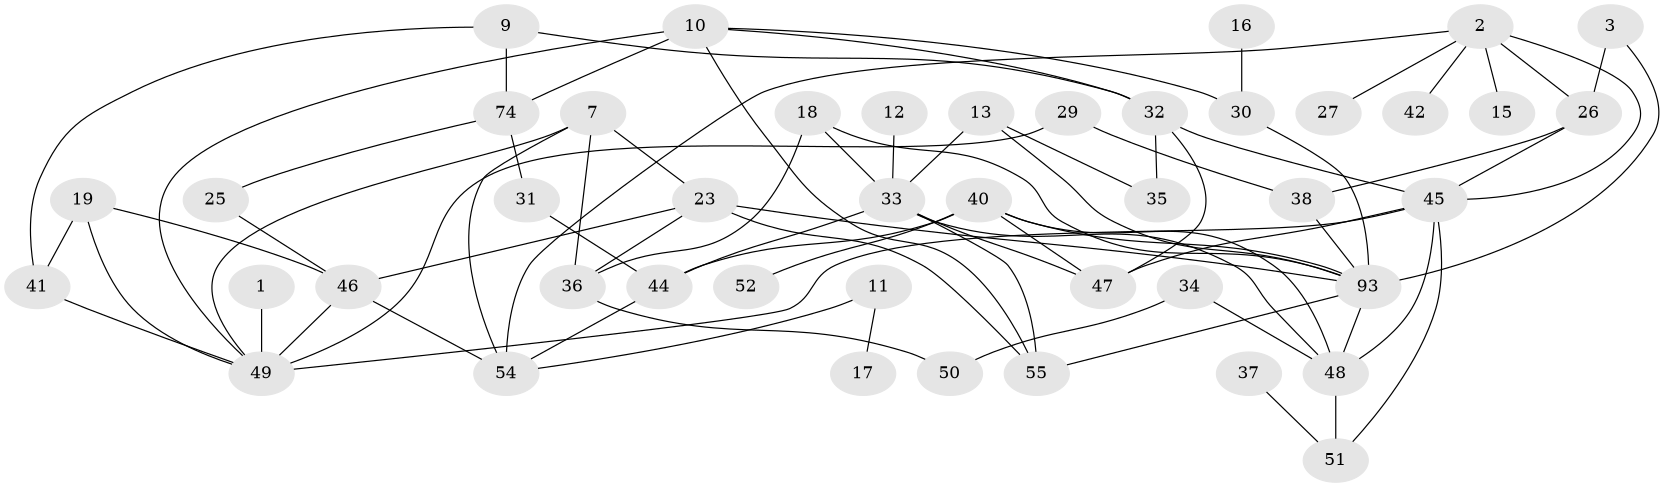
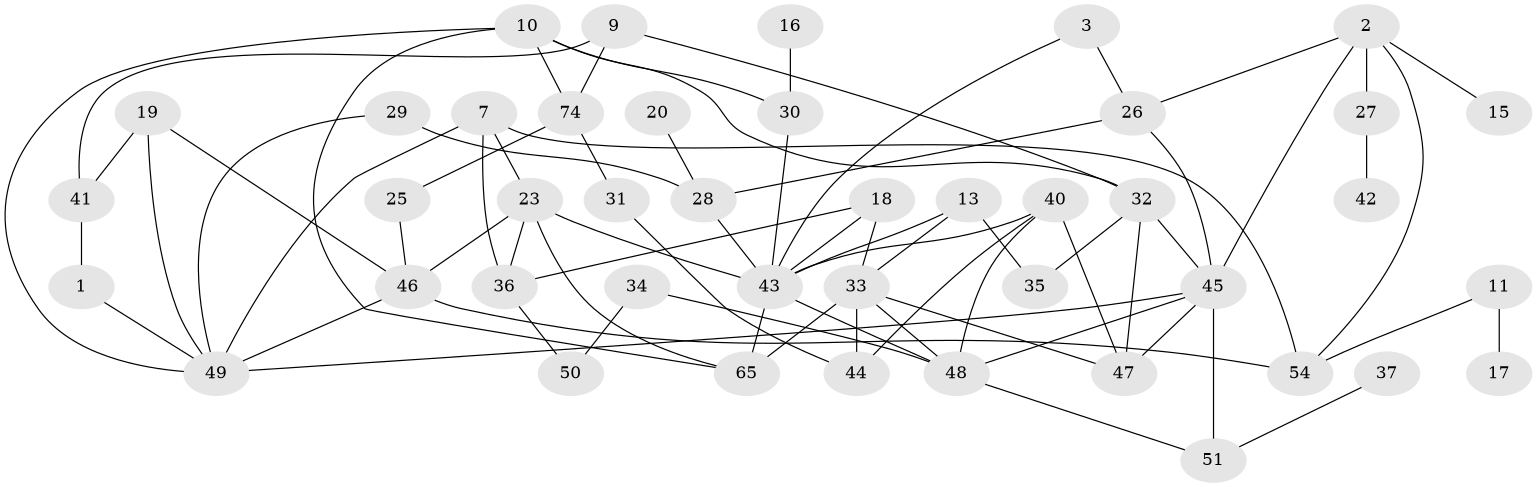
edge "2" -- "42": now "27" -- "42"
node "20": added
node "12": removed
node "38": label "38" -> "28"
node "52": removed
node "93": label "93" -> "43"
edge "44" -- "54": removed
edge "41" -- "49": now "41" -- "1"
node "55": label "55" -> "65"
